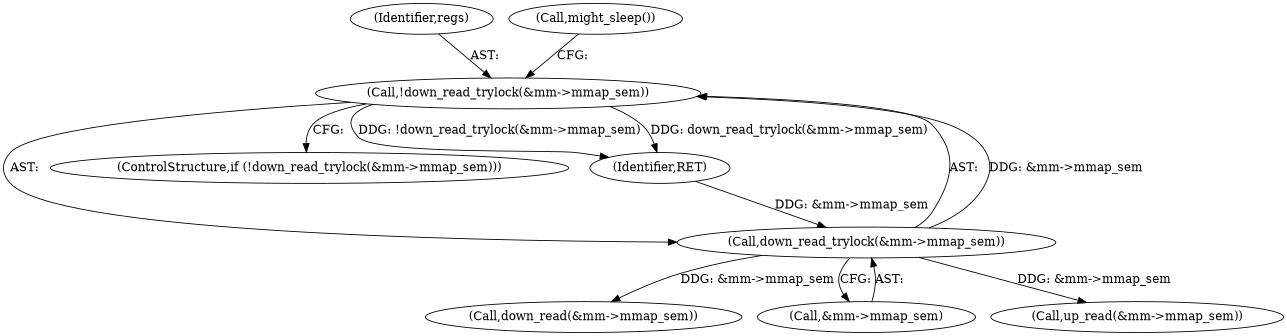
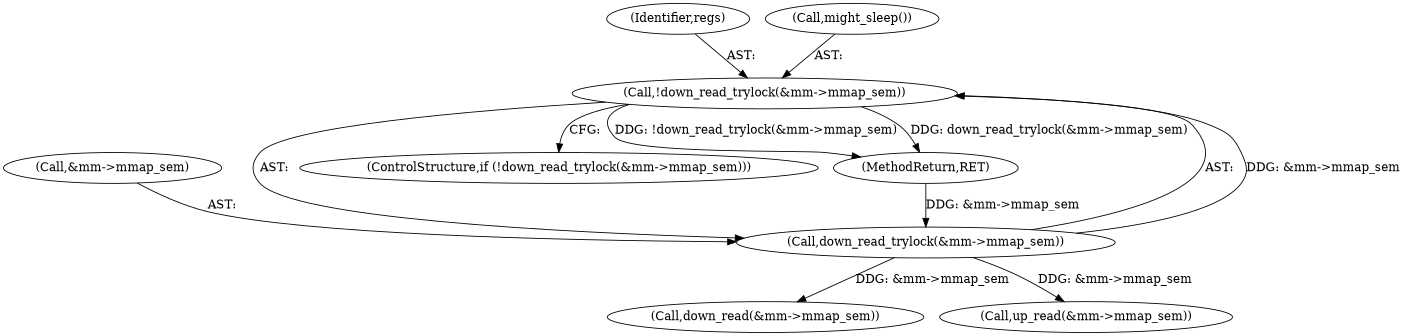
edge "(Call,might_sleep())" -> "(Call,!down_read_trylock(&mm->mmap_sem))": label "CFG: " -> "AST: "
node "(Identifier,RET)": label "(Identifier,RET)" -> "(MethodReturn,RET)"
edge "(Call,down_read_trylock(&mm->mmap_sem))" -> "(Call,&mm->mmap_sem)": removed, label "CFG:"
